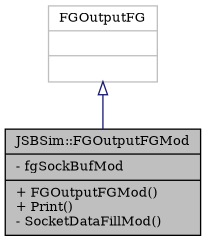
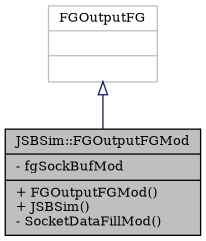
node "JSBSim::FGOutputFGMod": text "+ Print()" -> "+ JSBSim()"
